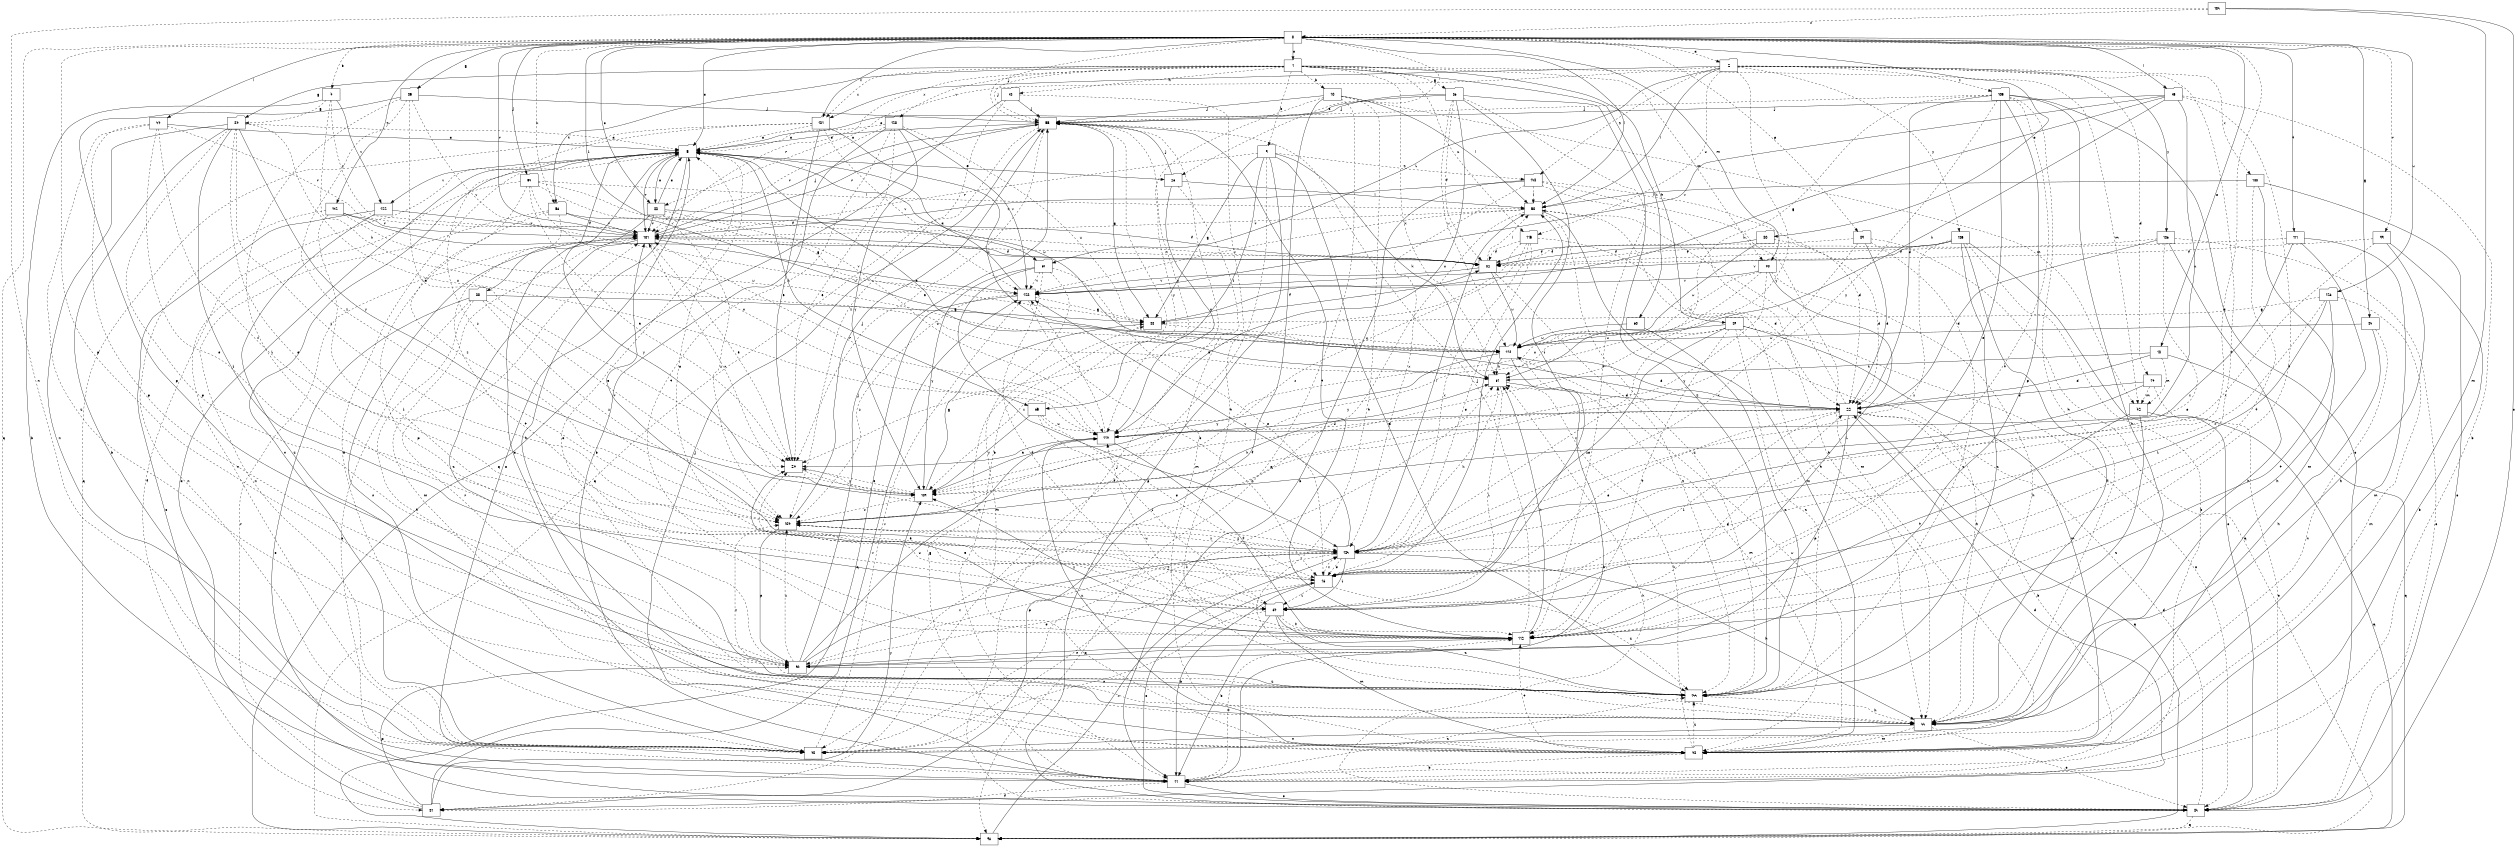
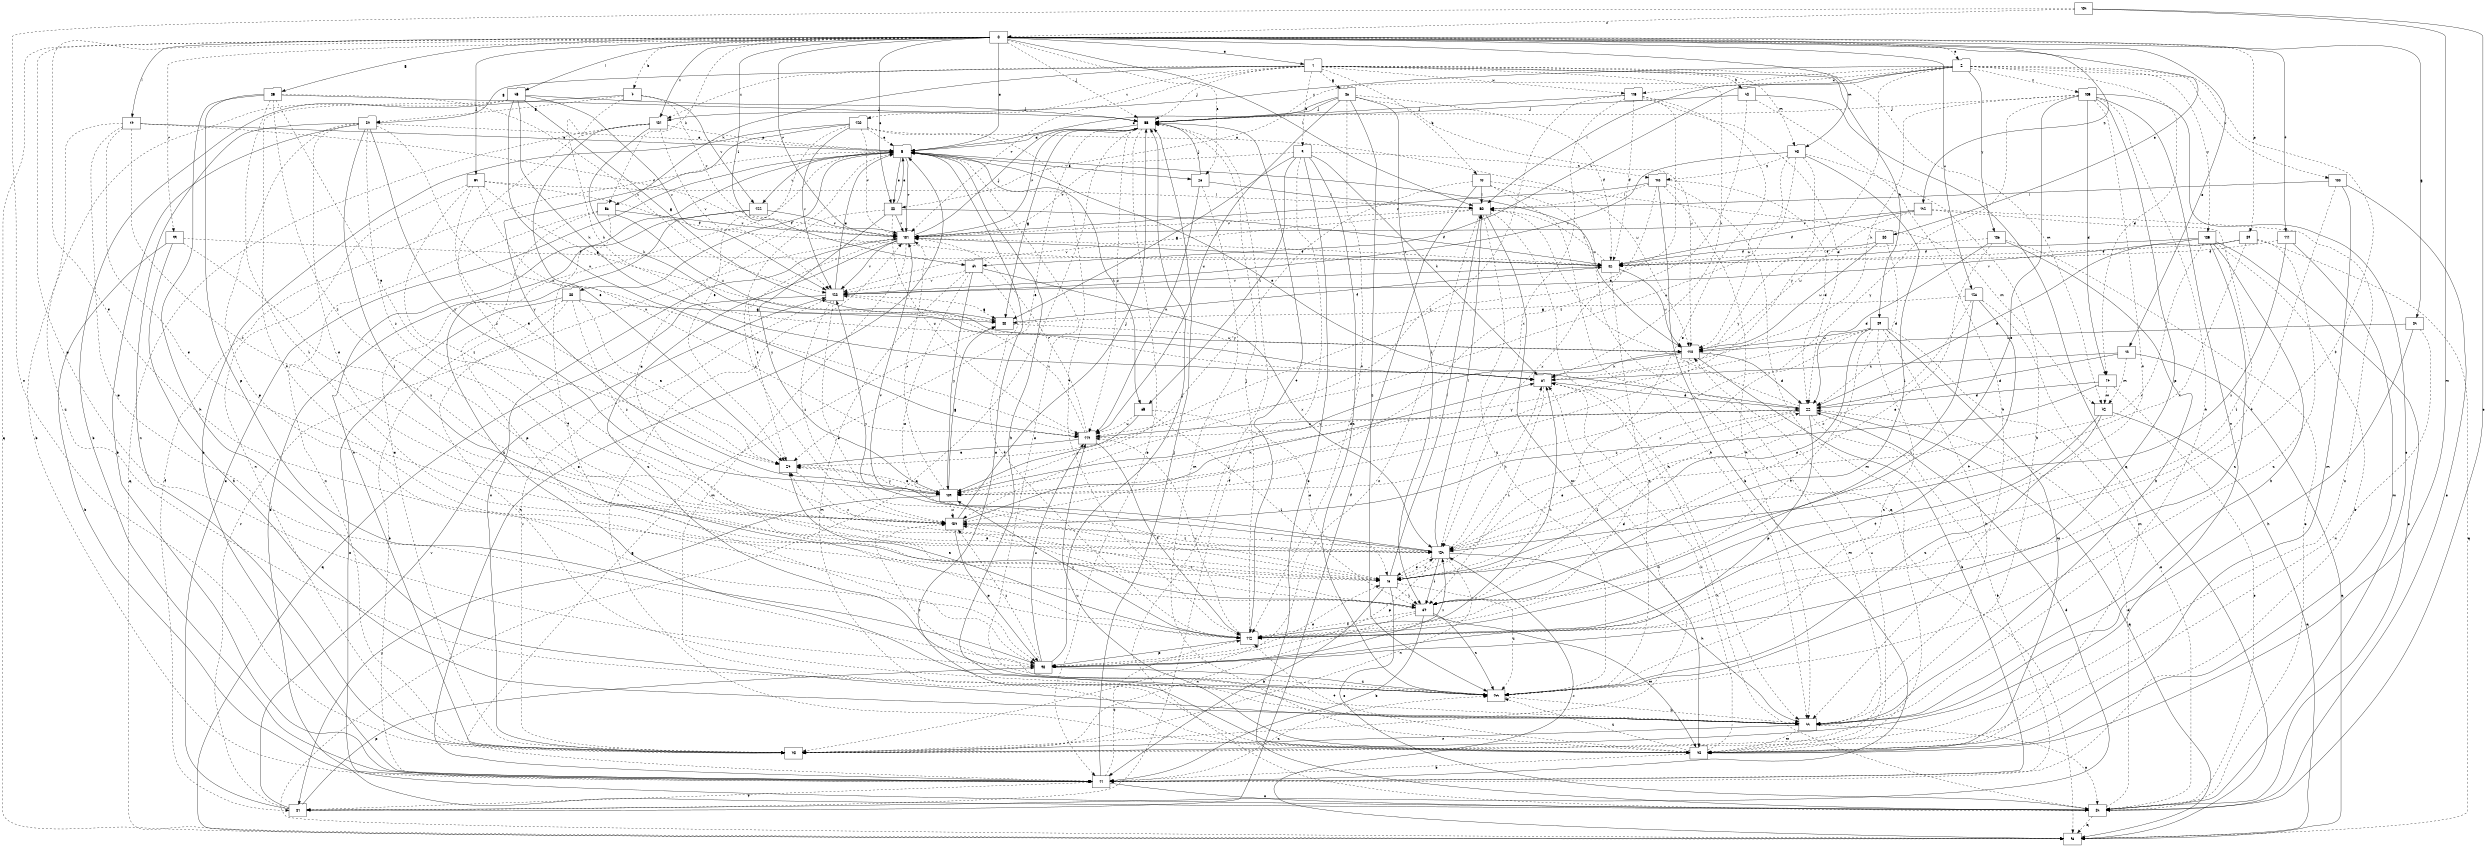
edge "2" -> "143": now "70" -> "143"
edge "10" -> "55": now "115" -> "55"
edge "105" -> "22": now "105" -> "17"
node "60": removed
edge "111" -> "44": now "35" -> "44"
edge "31" -> "139": reversed
